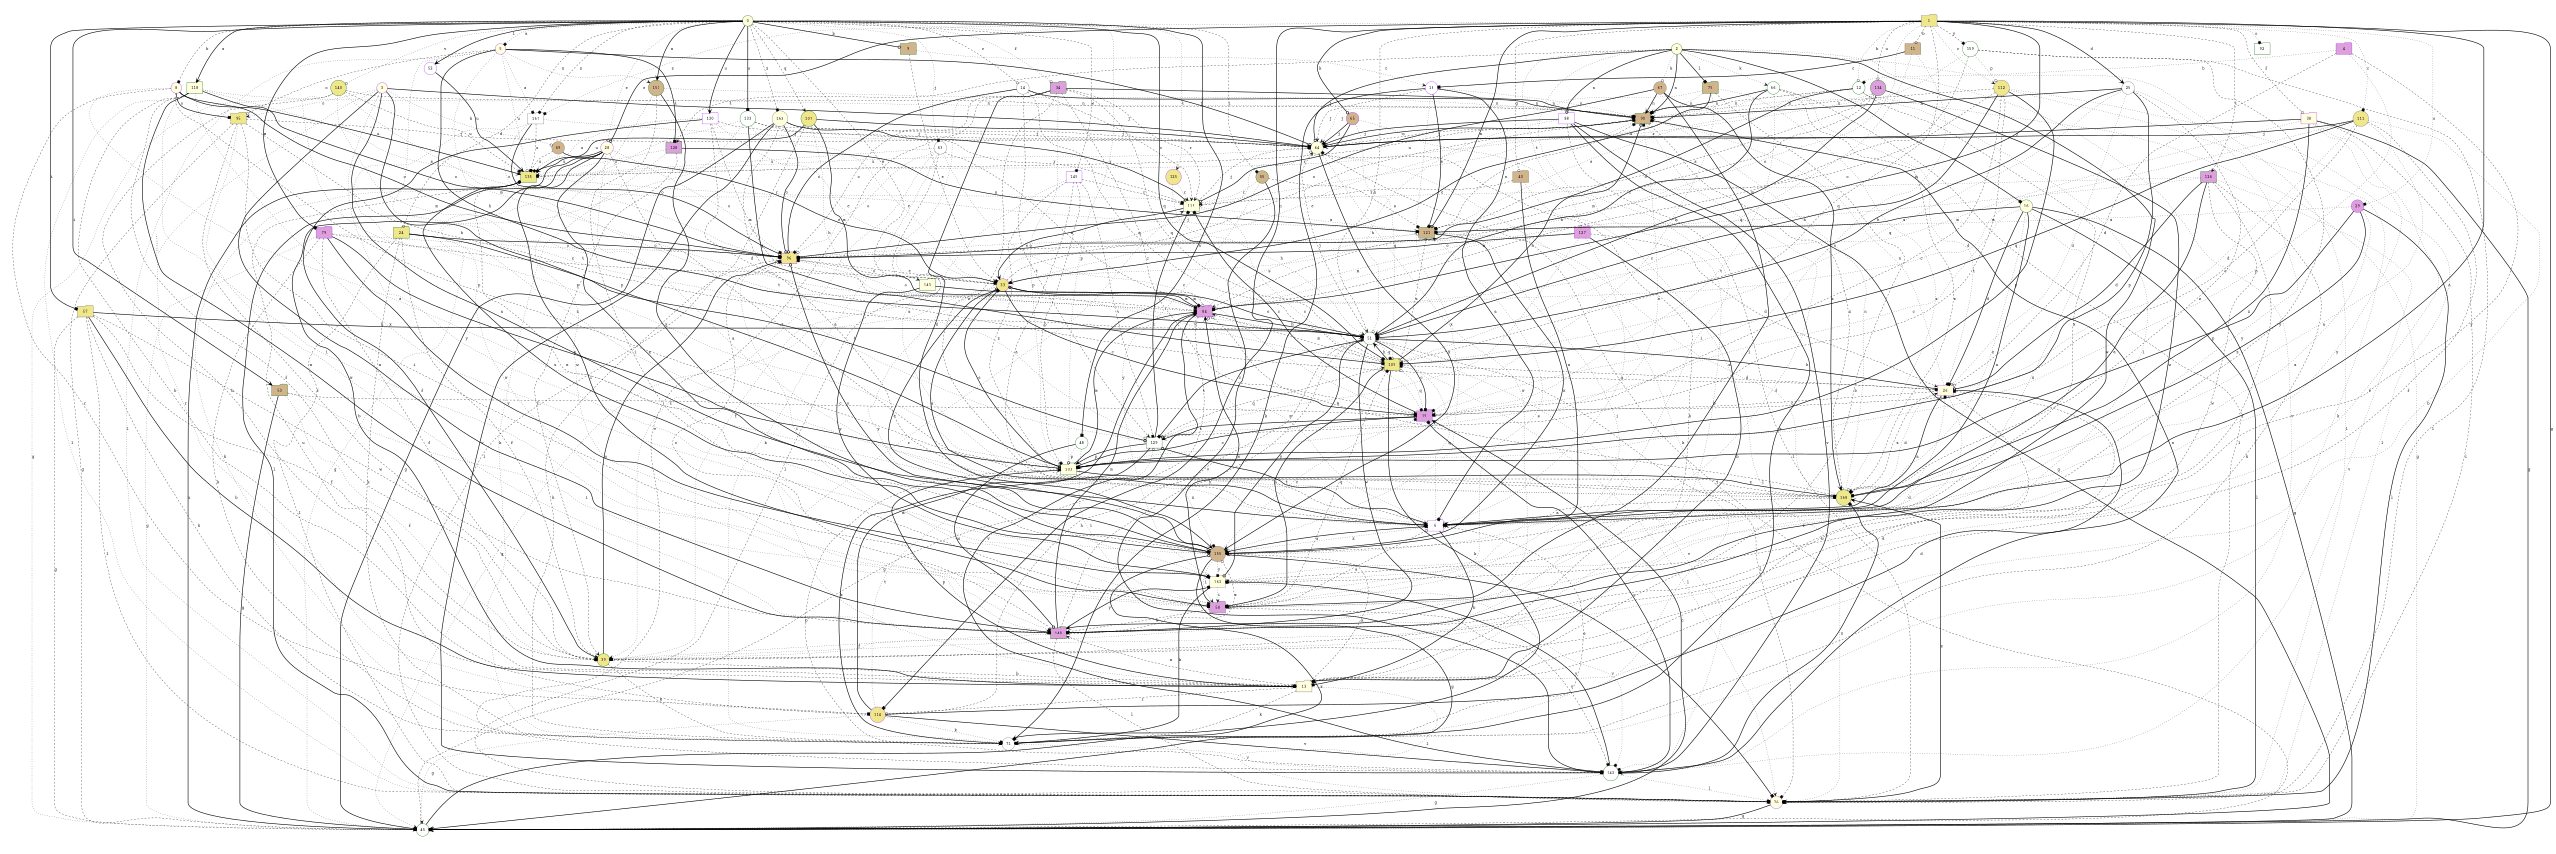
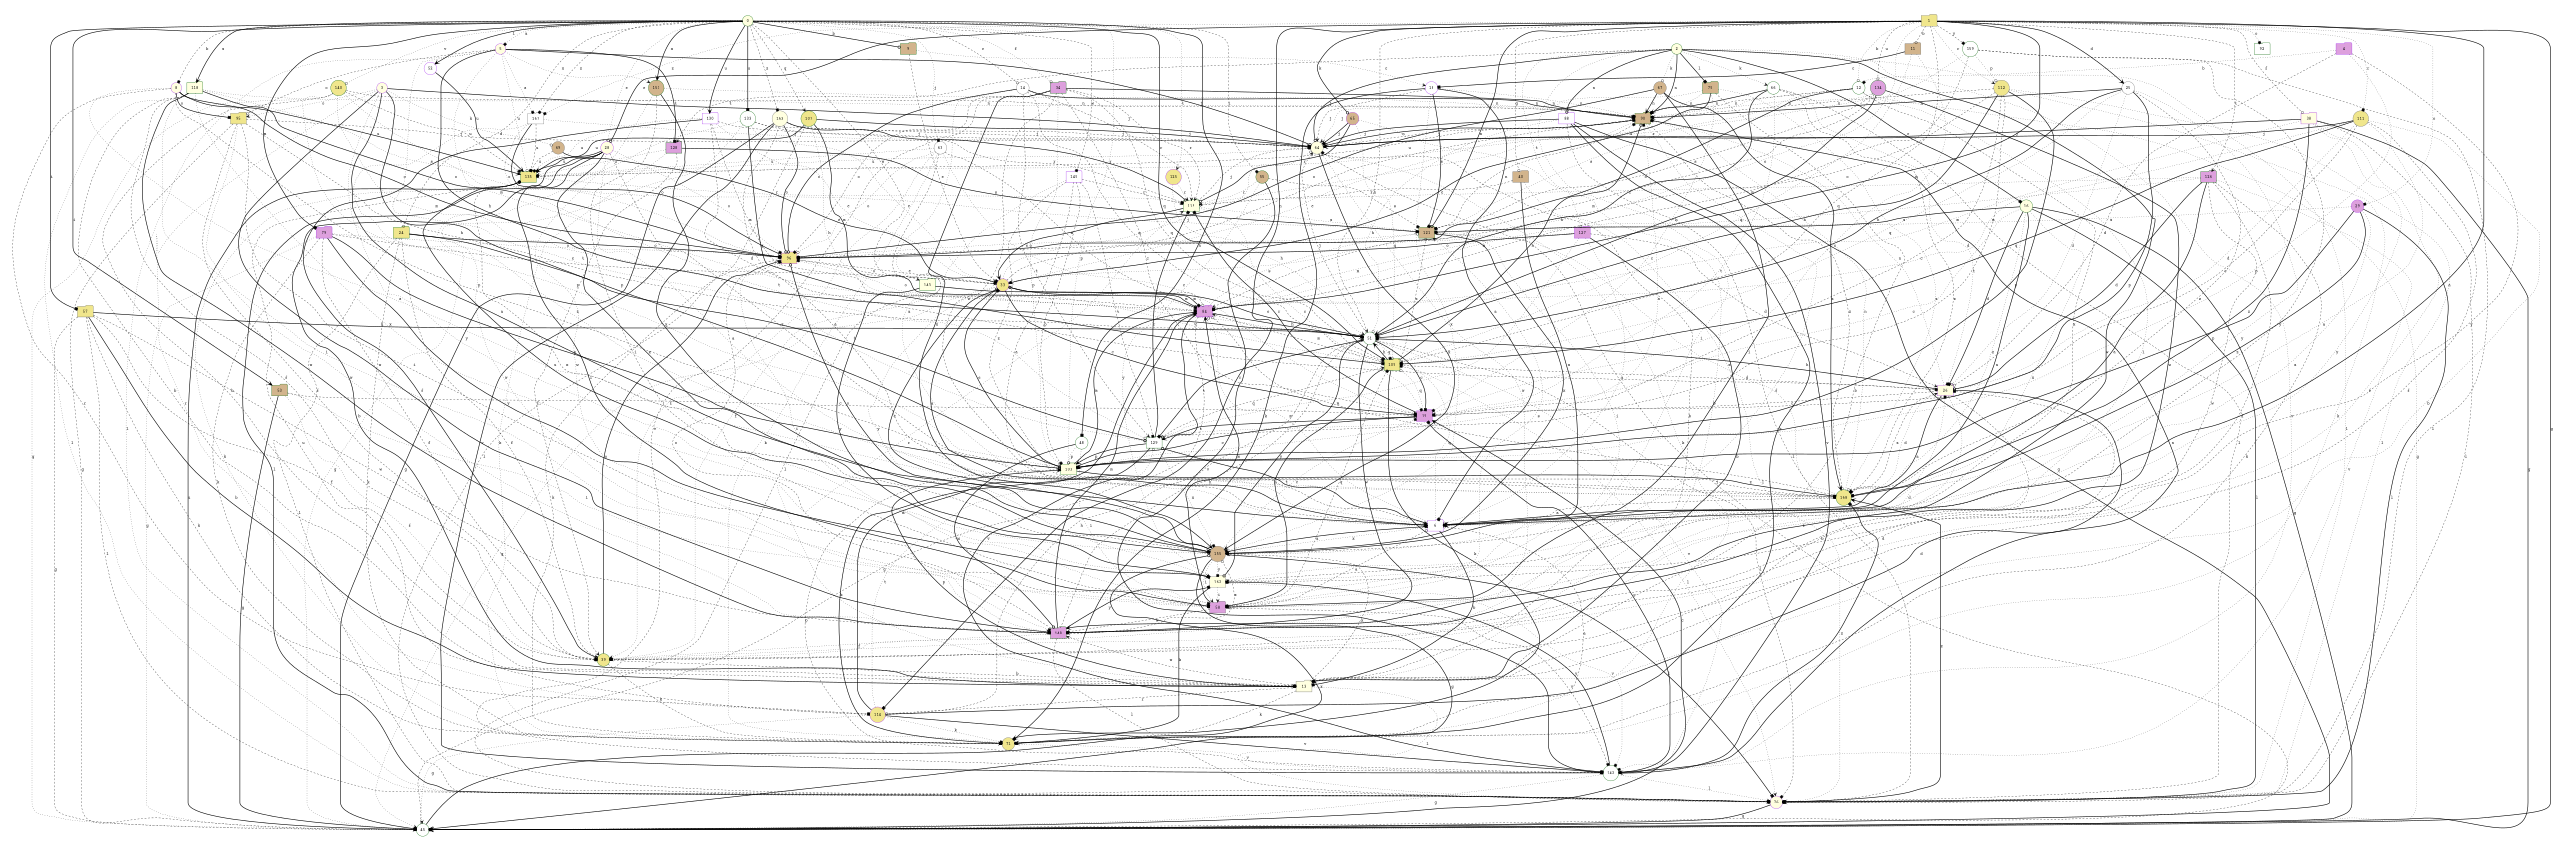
node "71": fillcolor white -> khaki
